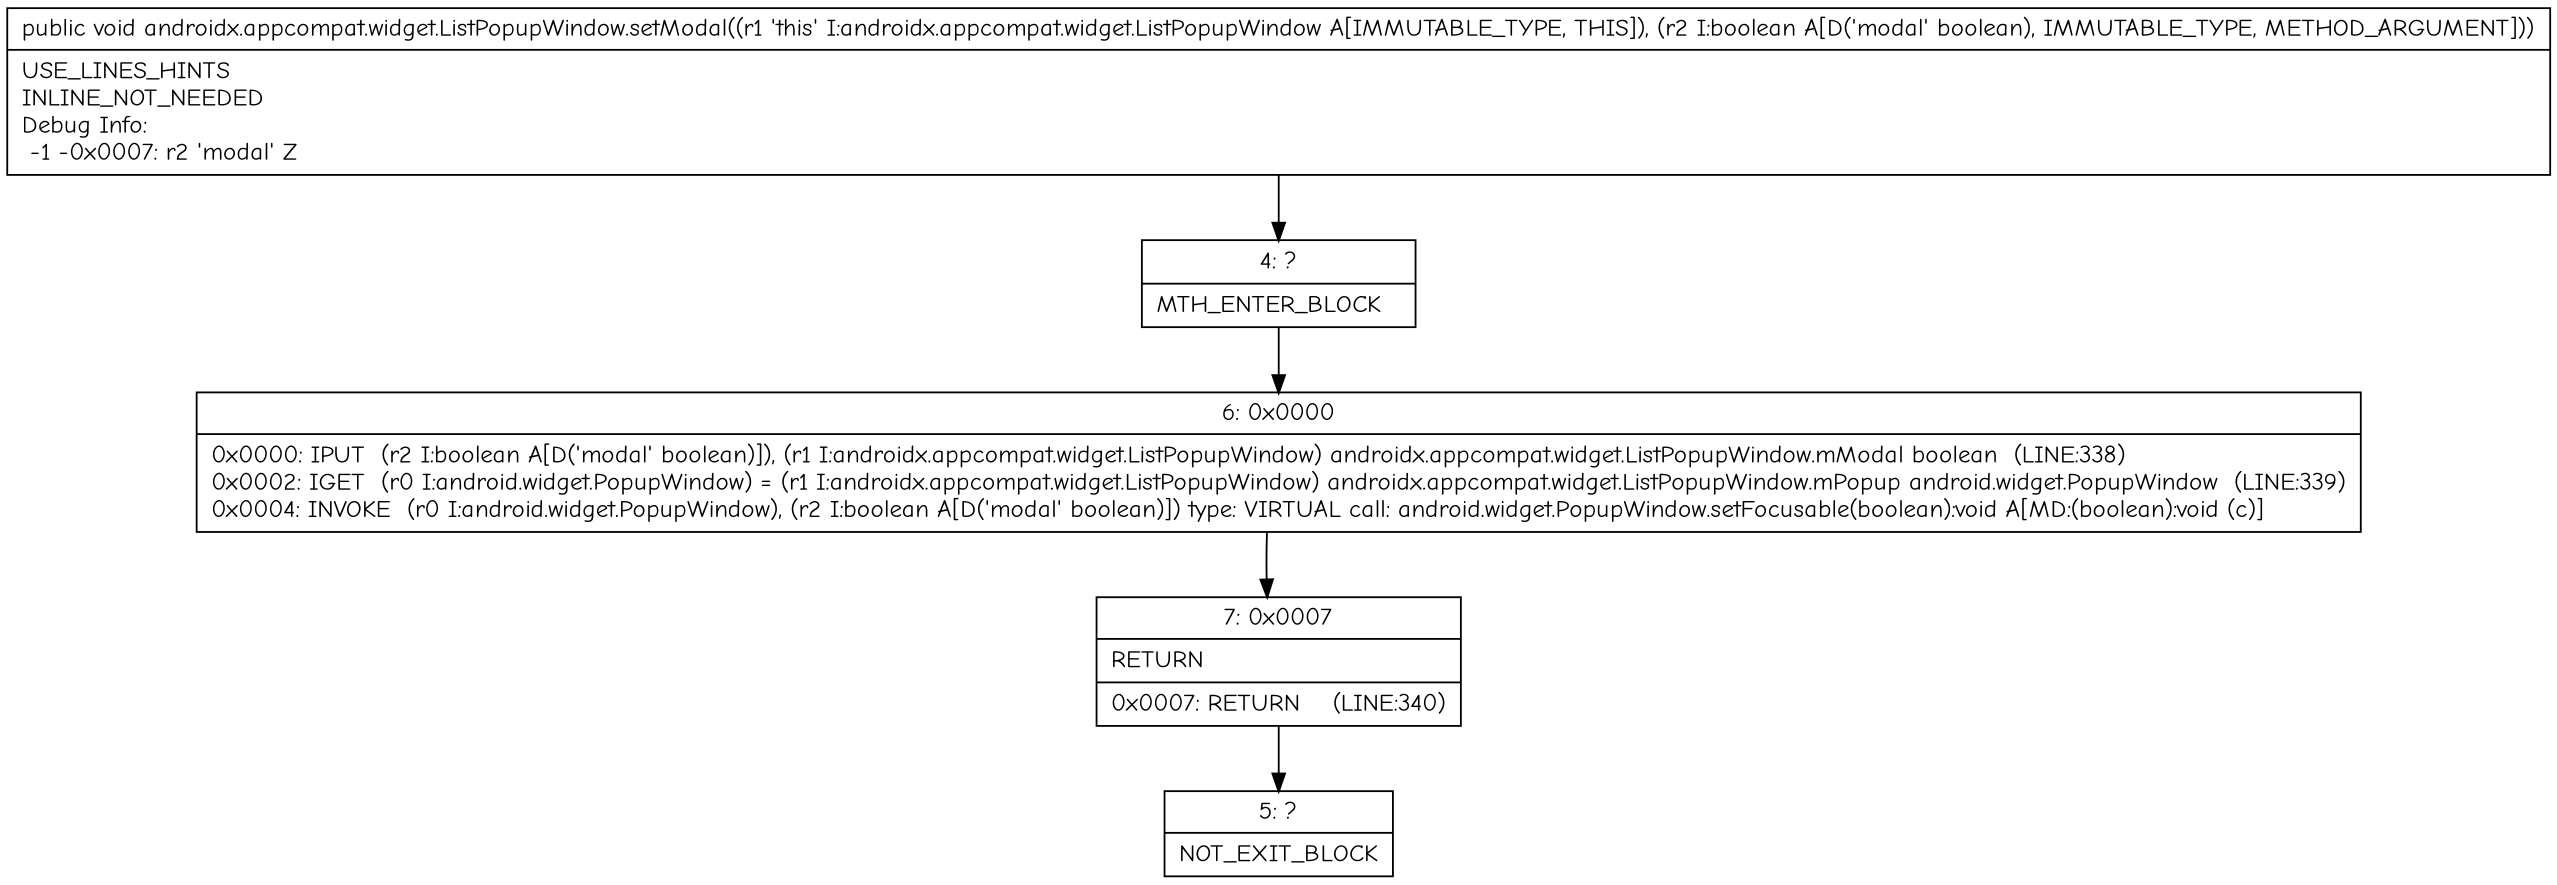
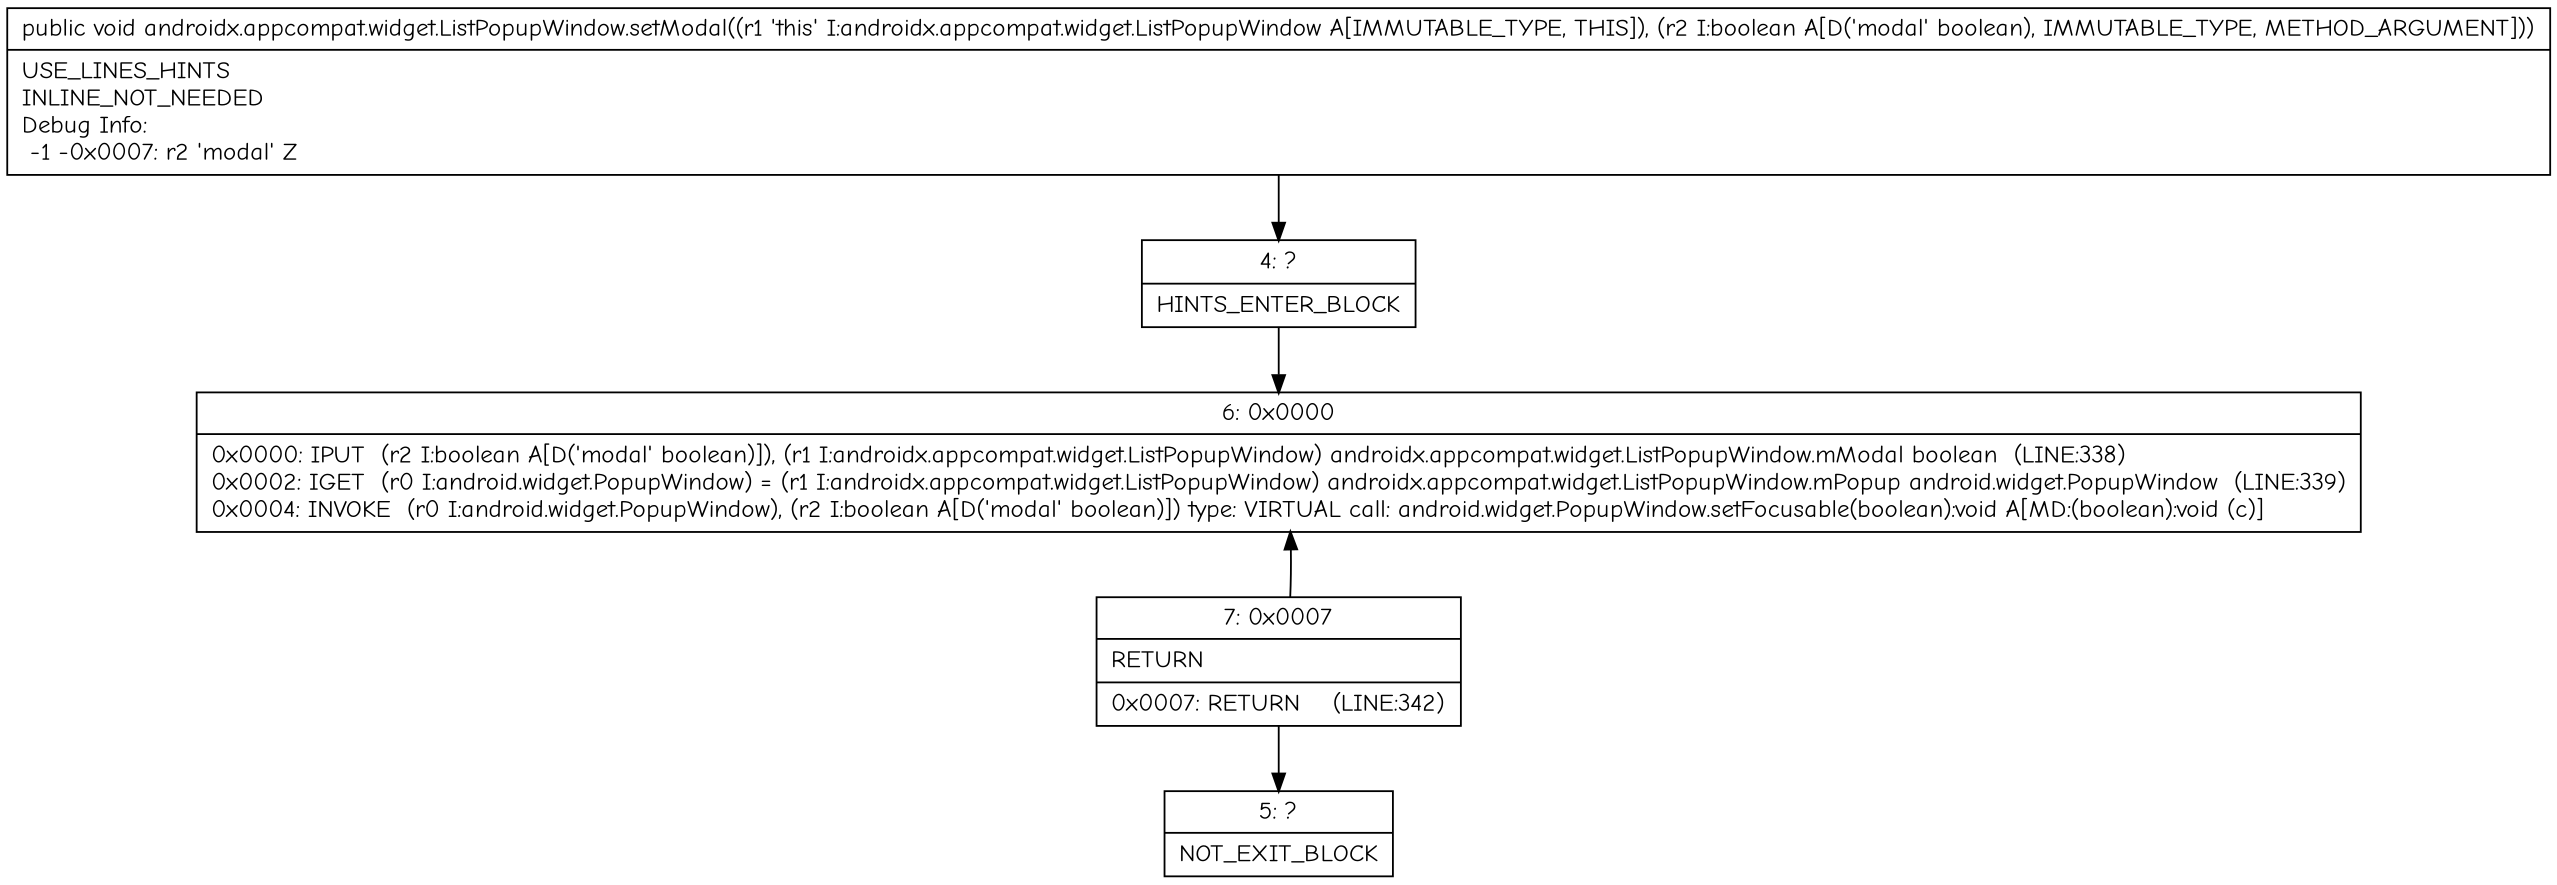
node "4: ?": text "MTH_ENTER_BLOCK" -> "HINTS_ENTER_BLOCK"
edge "6: 0x0000" -> "7: 0x0007": reversed
node "7: 0x0007": text "0x0007: RETURN    (LINE:340)" -> "0x0007: RETURN    (LINE:342)"
